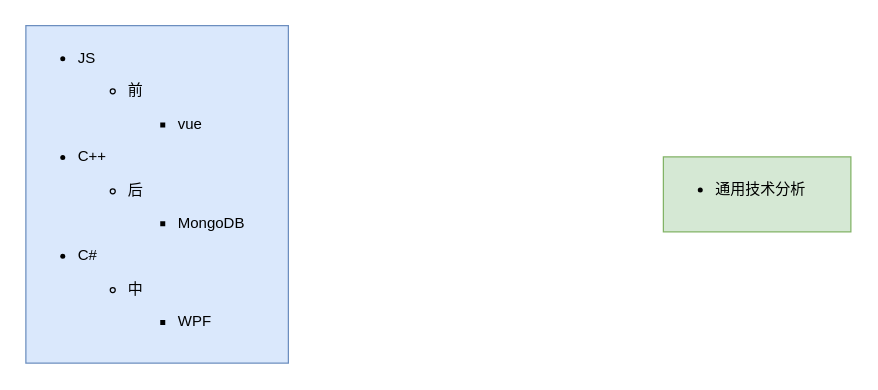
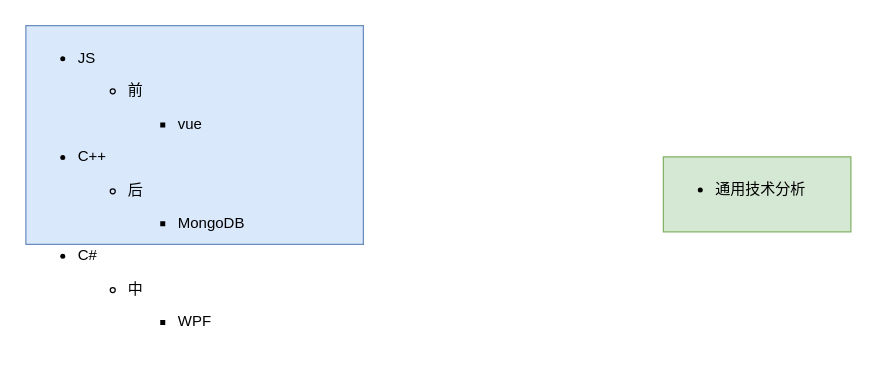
node "JS 前 vue C++ 后 MongoDB C# 中 WPF": size 263x338 -> 338x219
